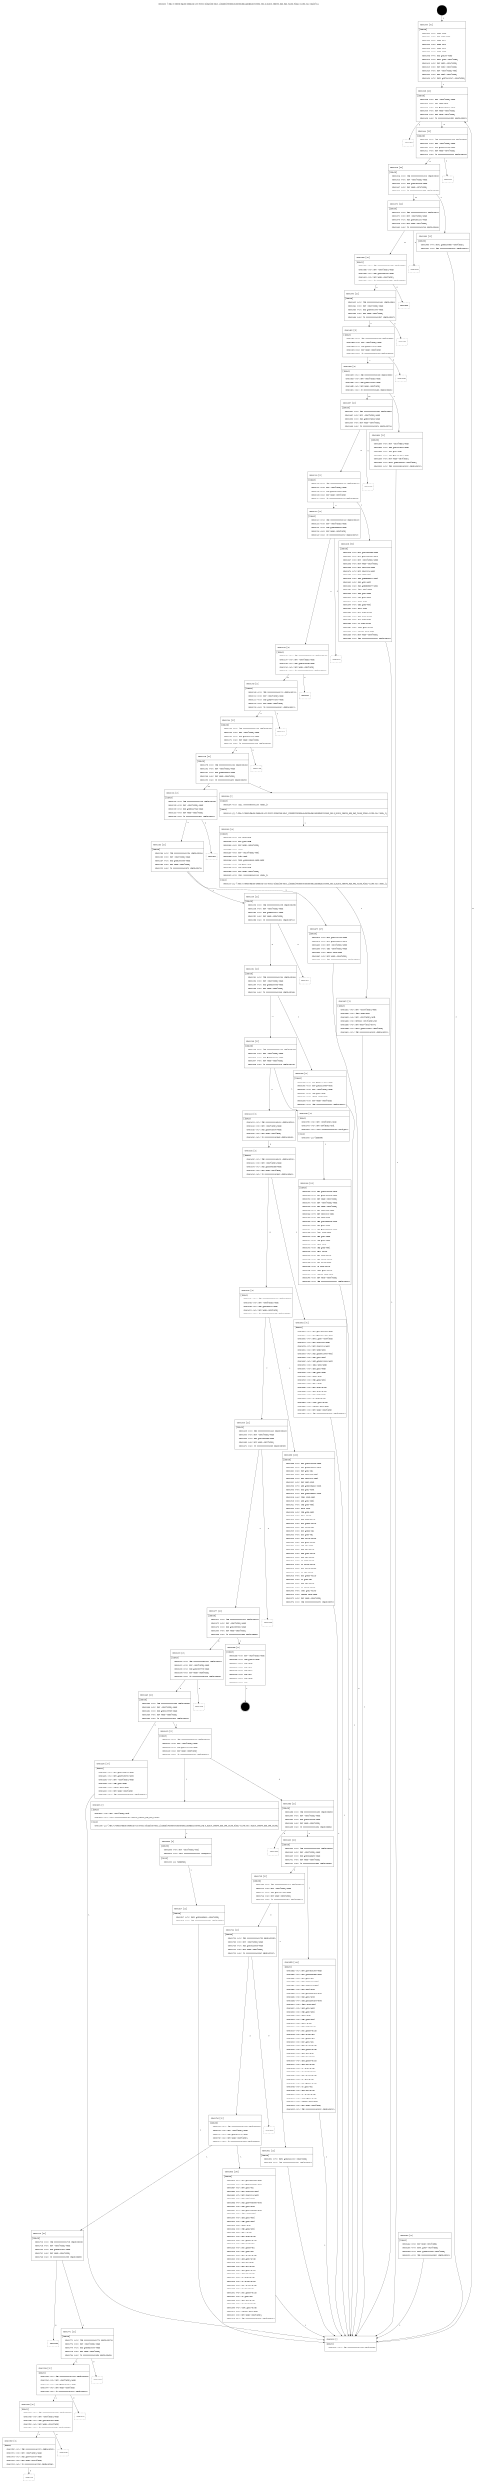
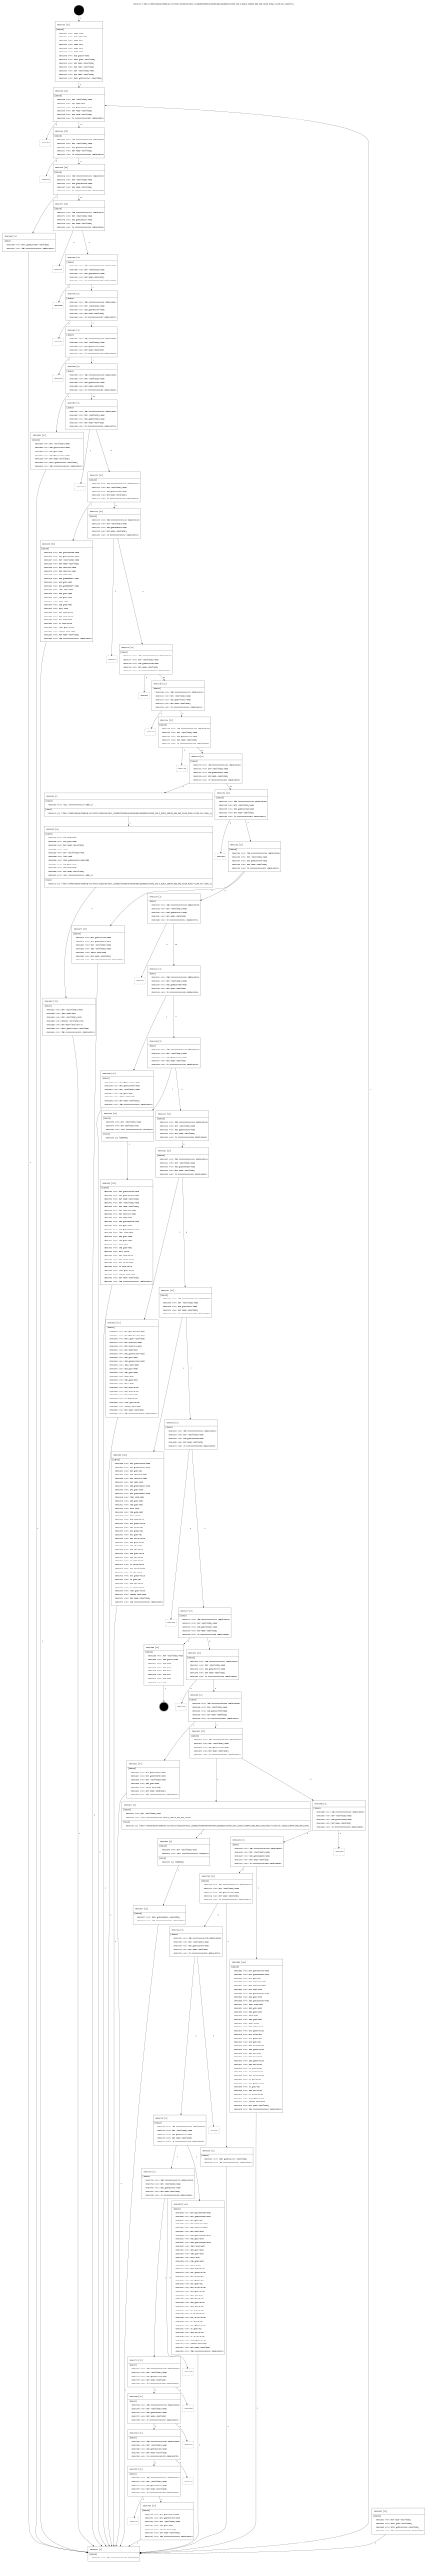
node "0x4017df [27]": added
